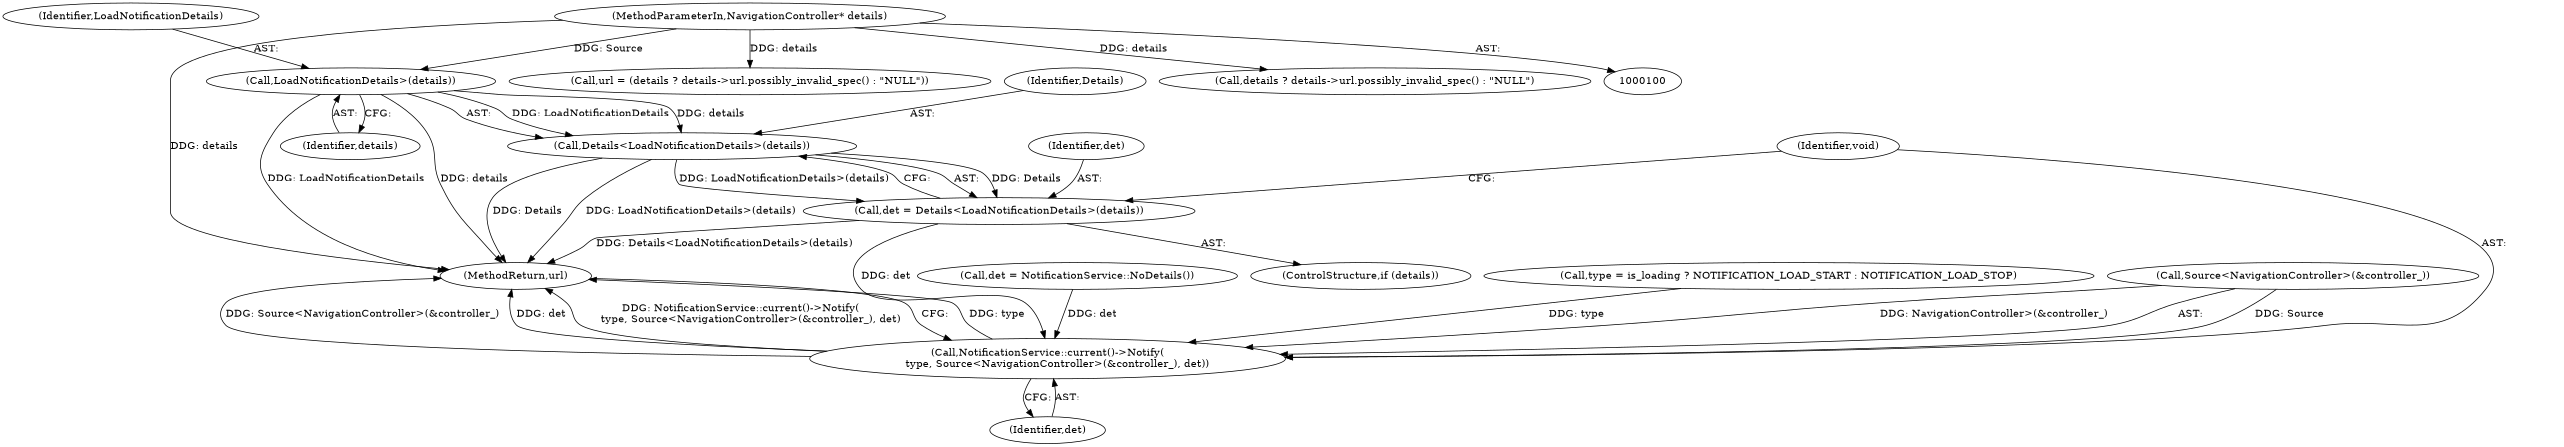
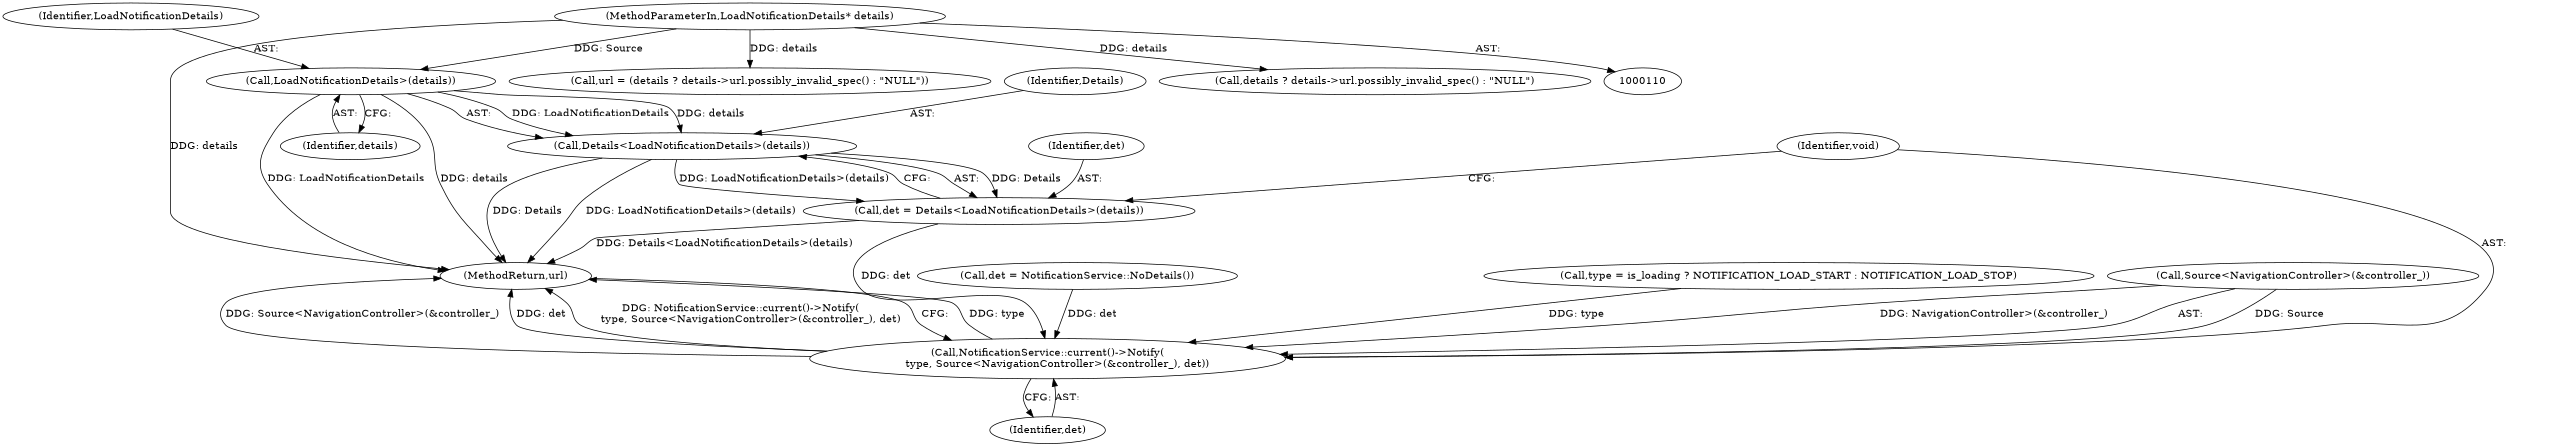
node "(MethodParameterIn,NavigationController* details)": label "(MethodParameterIn,NavigationController* details)" -> "(MethodParameterIn,LoadNotificationDetails* details)"
node "1000100": label "1000100" -> "1000110"
node "(ControlStructure,if (details))": removed
